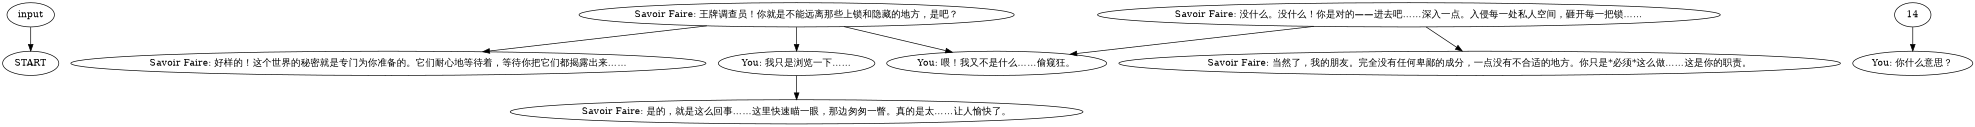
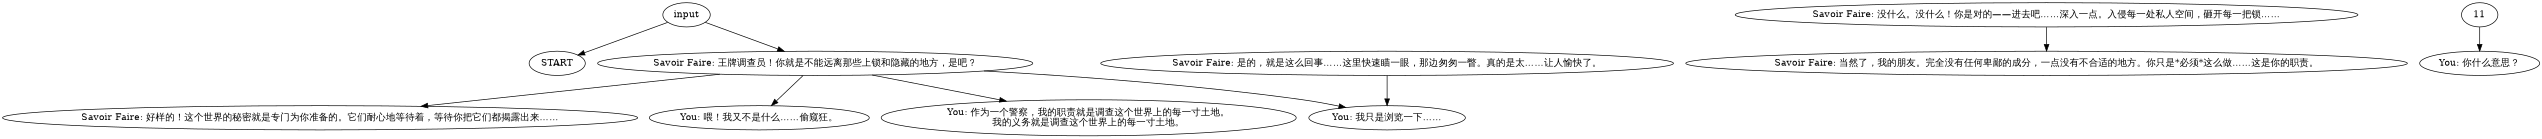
node "14": label "14" -> "11"
edge "input" -> "Savoir Faire: 王牌调查员！你就是不能远离那些上锁和隐藏的地方，是吧？": added
edge "Savoir Faire: 没什么。没什么！你是对的——进去吧……深入一点。入侵每一处私人空间，砸开每一把锁……" -> "You: 喂！我又不是什么……偷窥狂。": removed
edge "You: 我只是浏览一下……" -> "Savoir Faire: 是的，就是这么回事……这里快速瞄一眼，那边匆匆一瞥。真的是太……让人愉快了。": reversed
node "You: 作为一个警察，我的职责就是调查这个世界上的每一寸土地。 我的义务就是调查这个世界上的每一寸土地。": added
